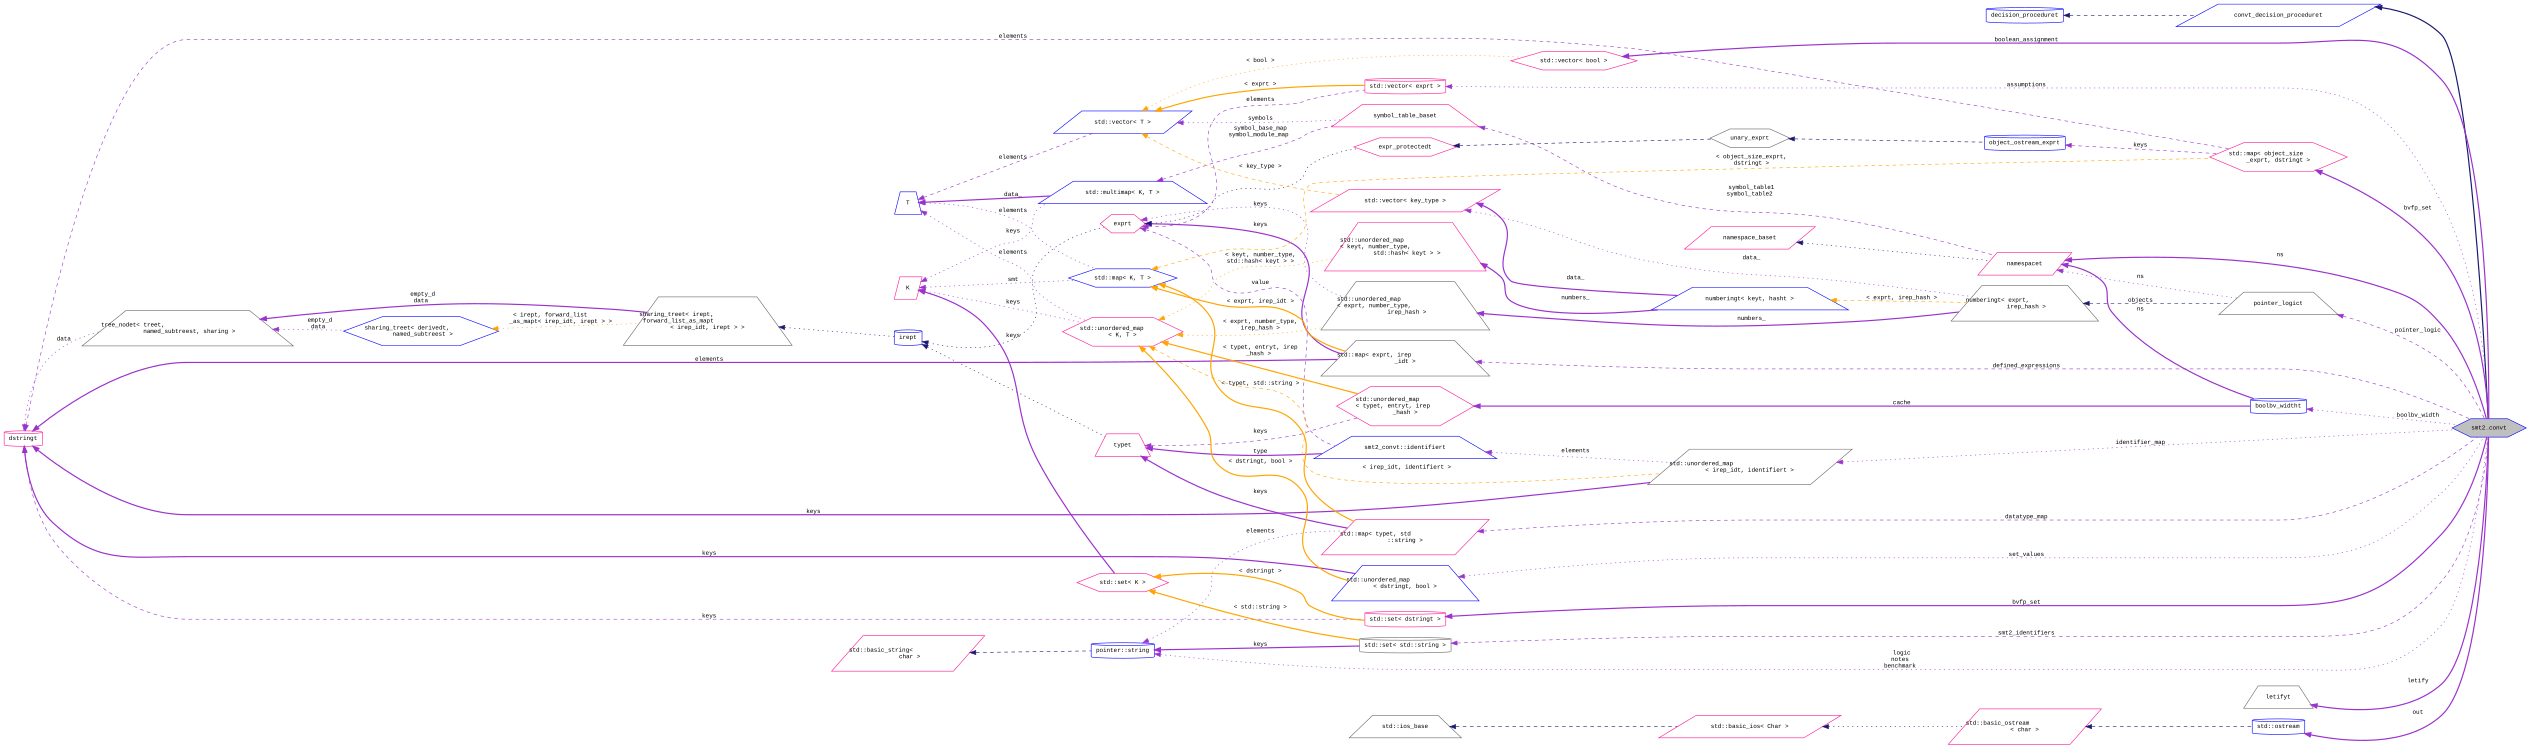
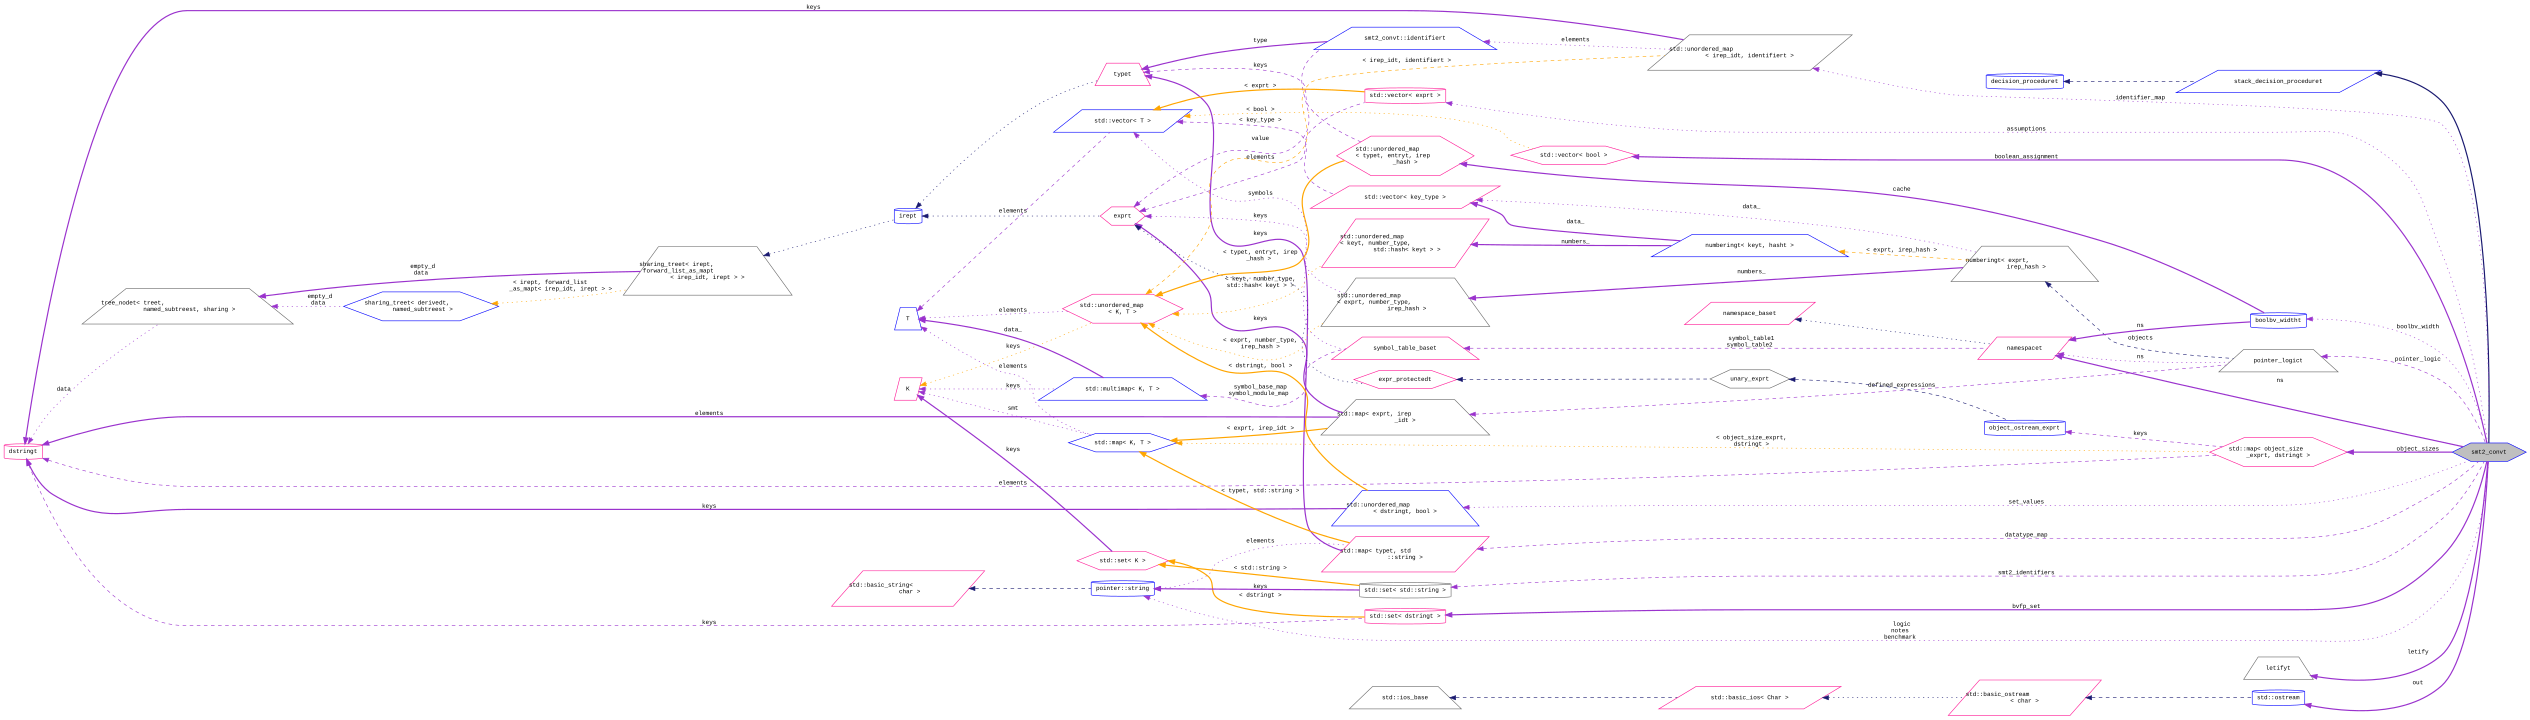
node "convt_decision_proceduret": label "convt_decision_proceduret" -> "stack_decision_proceduret"
edge "std::map< object_size _exprt, dstringt >" -> "std::map< K, T >": style dashed -> dotted
edge "std::vector< key_type >" -> "std::vector< T >": color orange -> darkorchid3
edge "smt2_convt" -> "std::map< object_size _exprt, dstringt >": label " bvfp_set" -> " object_sizes"
node "std::unordered_map < keyt, number_type, std::hash< keyt > >": shape trapezium -> parallelogram
edge "std::unordered_map < K, T >" -> "K": color darkorchid3 -> orange
edge "smt2_convt" -> "std::map< exprt, irep _idt >": now "pointer_logict" -> "std::map< exprt, irep _idt >"
